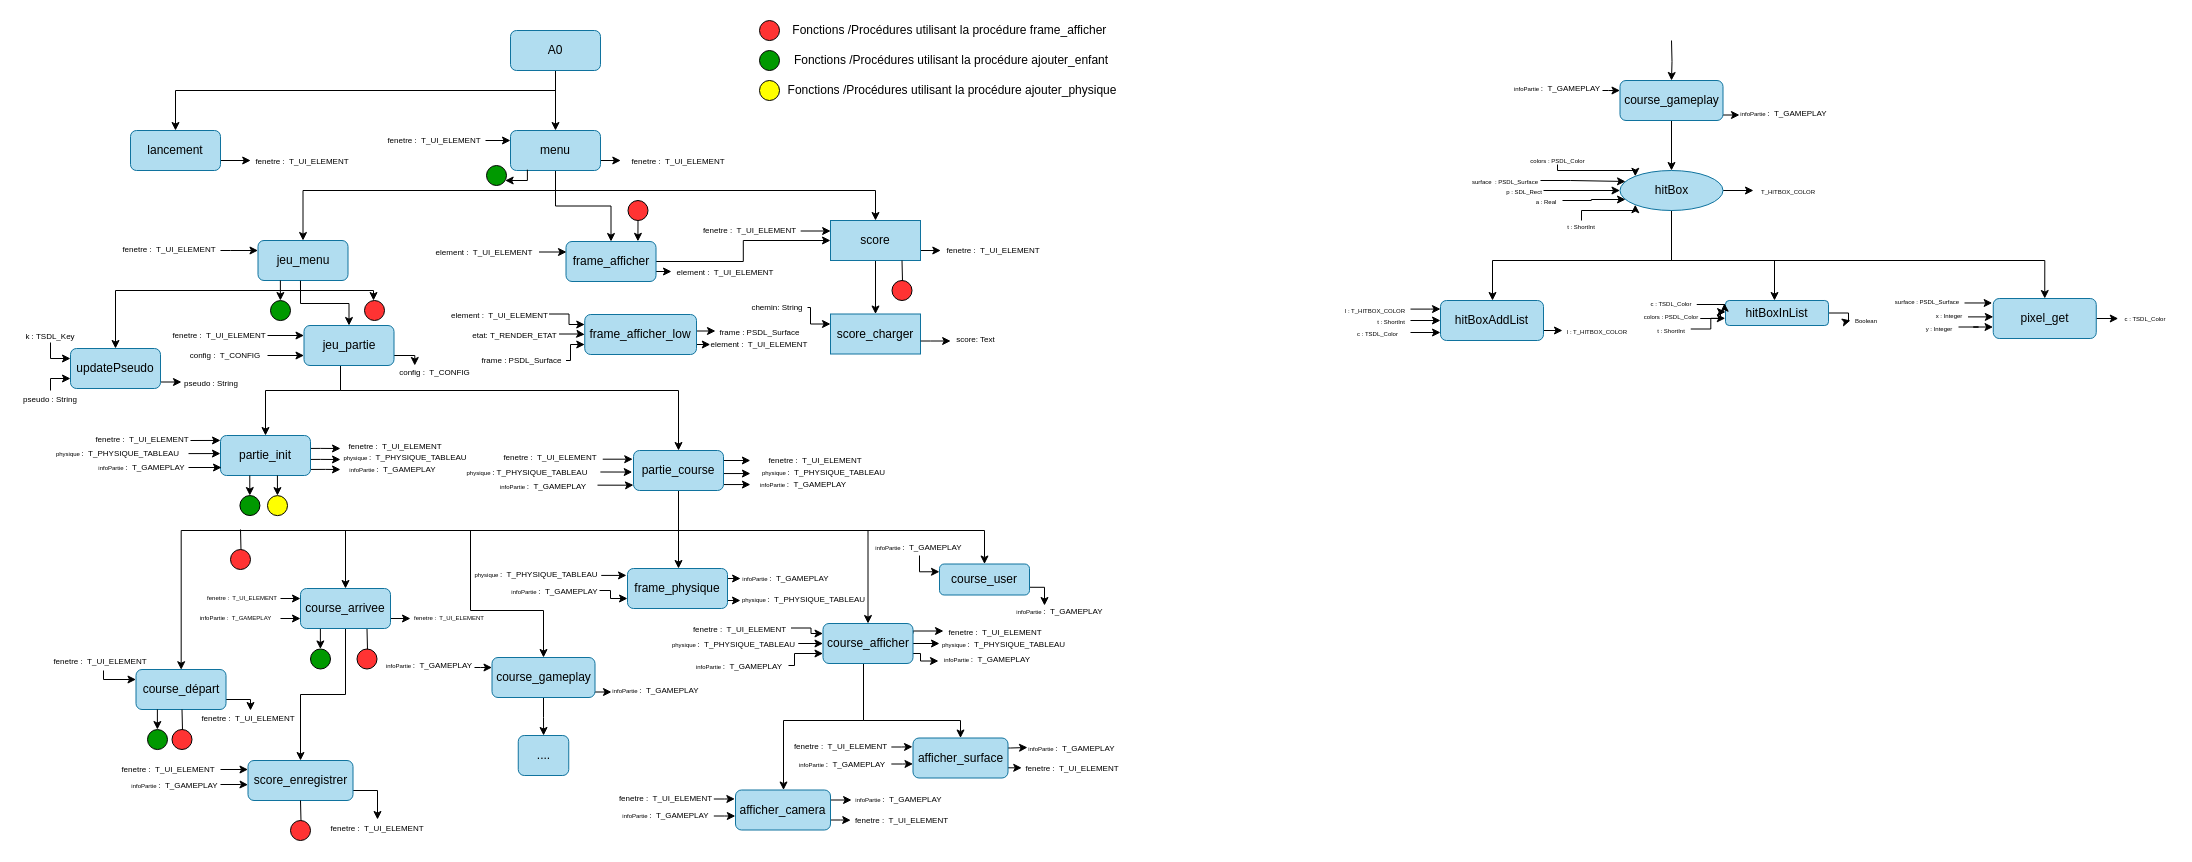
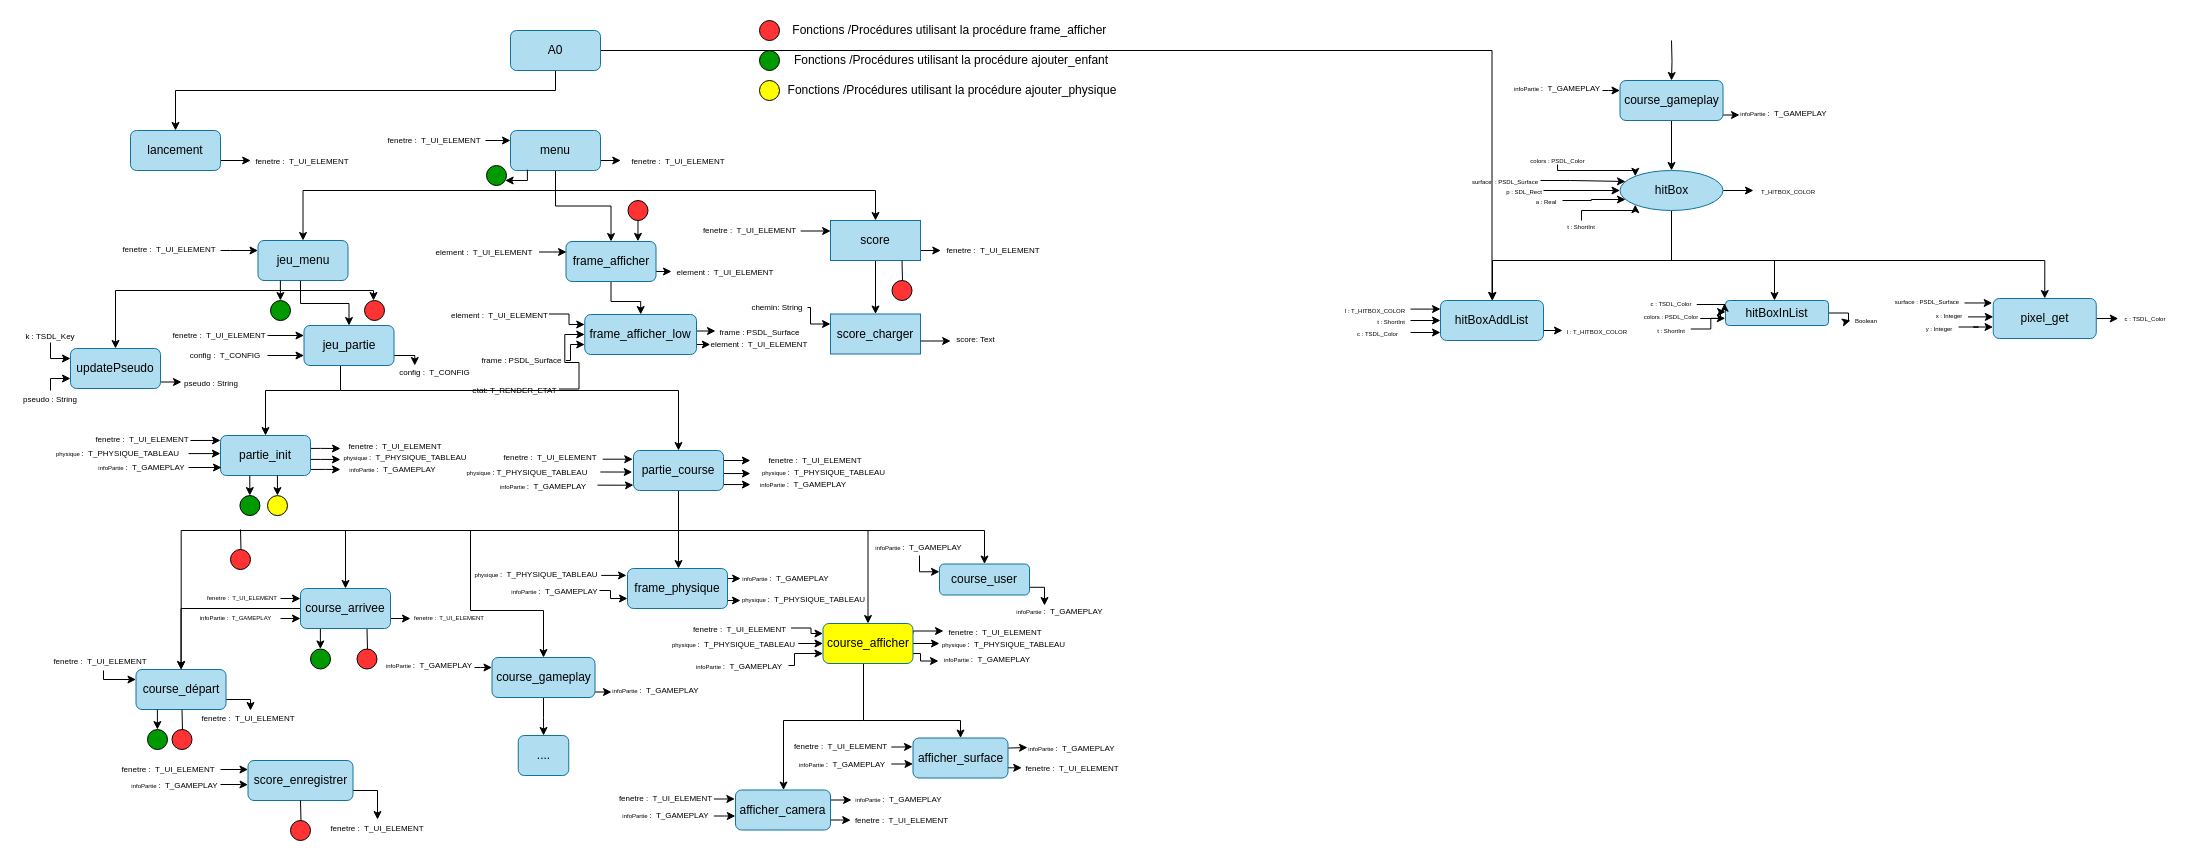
edge "A0" -> "menu": now "A0" -> "hitBoxAddList"
edge "frame_afficher" -> "score": now "frame_afficher" -> "frame_afficher_low"
node "etat: T_RENDER_ETAT": moved (515, 334) -> (515, 389)
node "course_afficher": fillcolor #b1ddf0 -> #ffff00
edge "course_arrivee" -> "score_enregistrer": now "course_arrivee" -> "course_départ"
